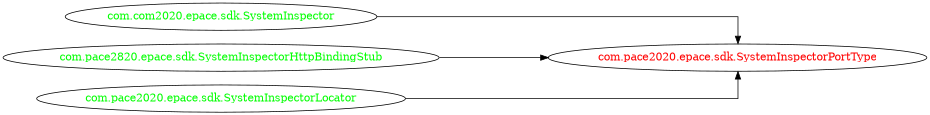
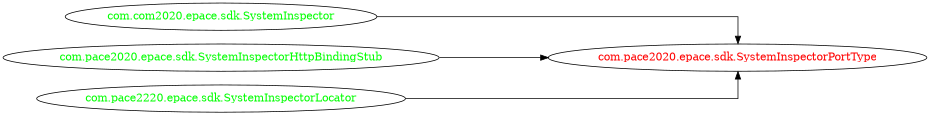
node "com.pace2820.epace.sdk.SystemInspectorHttpBindingStub": label "com.pace2820.epace.sdk.SystemInspectorHttpBindingStub" -> "com.pace2020.epace.sdk.SystemInspectorHttpBindingStub"
node "com.pace2020.epace.sdk.SystemInspectorLocator": label "com.pace2020.epace.sdk.SystemInspectorLocator" -> "com.pace2220.epace.sdk.SystemInspectorLocator"
